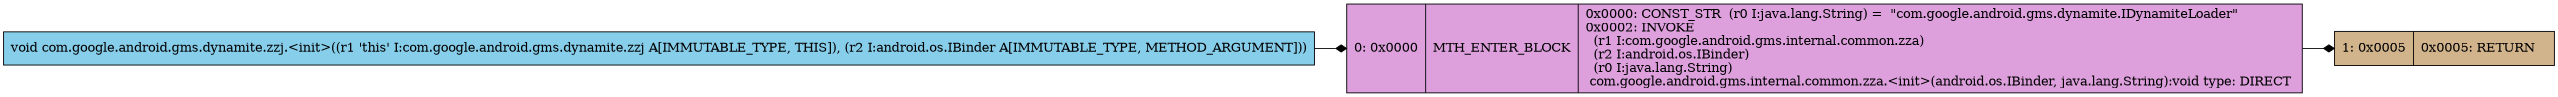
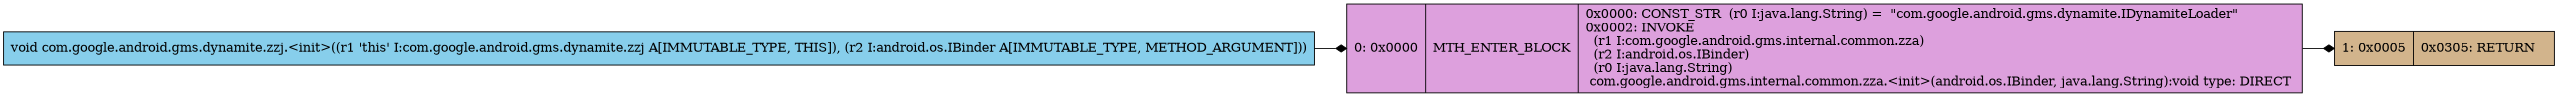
node "1: 0x0005": text "0x0005: RETURN" -> "0x0305: RETURN"
